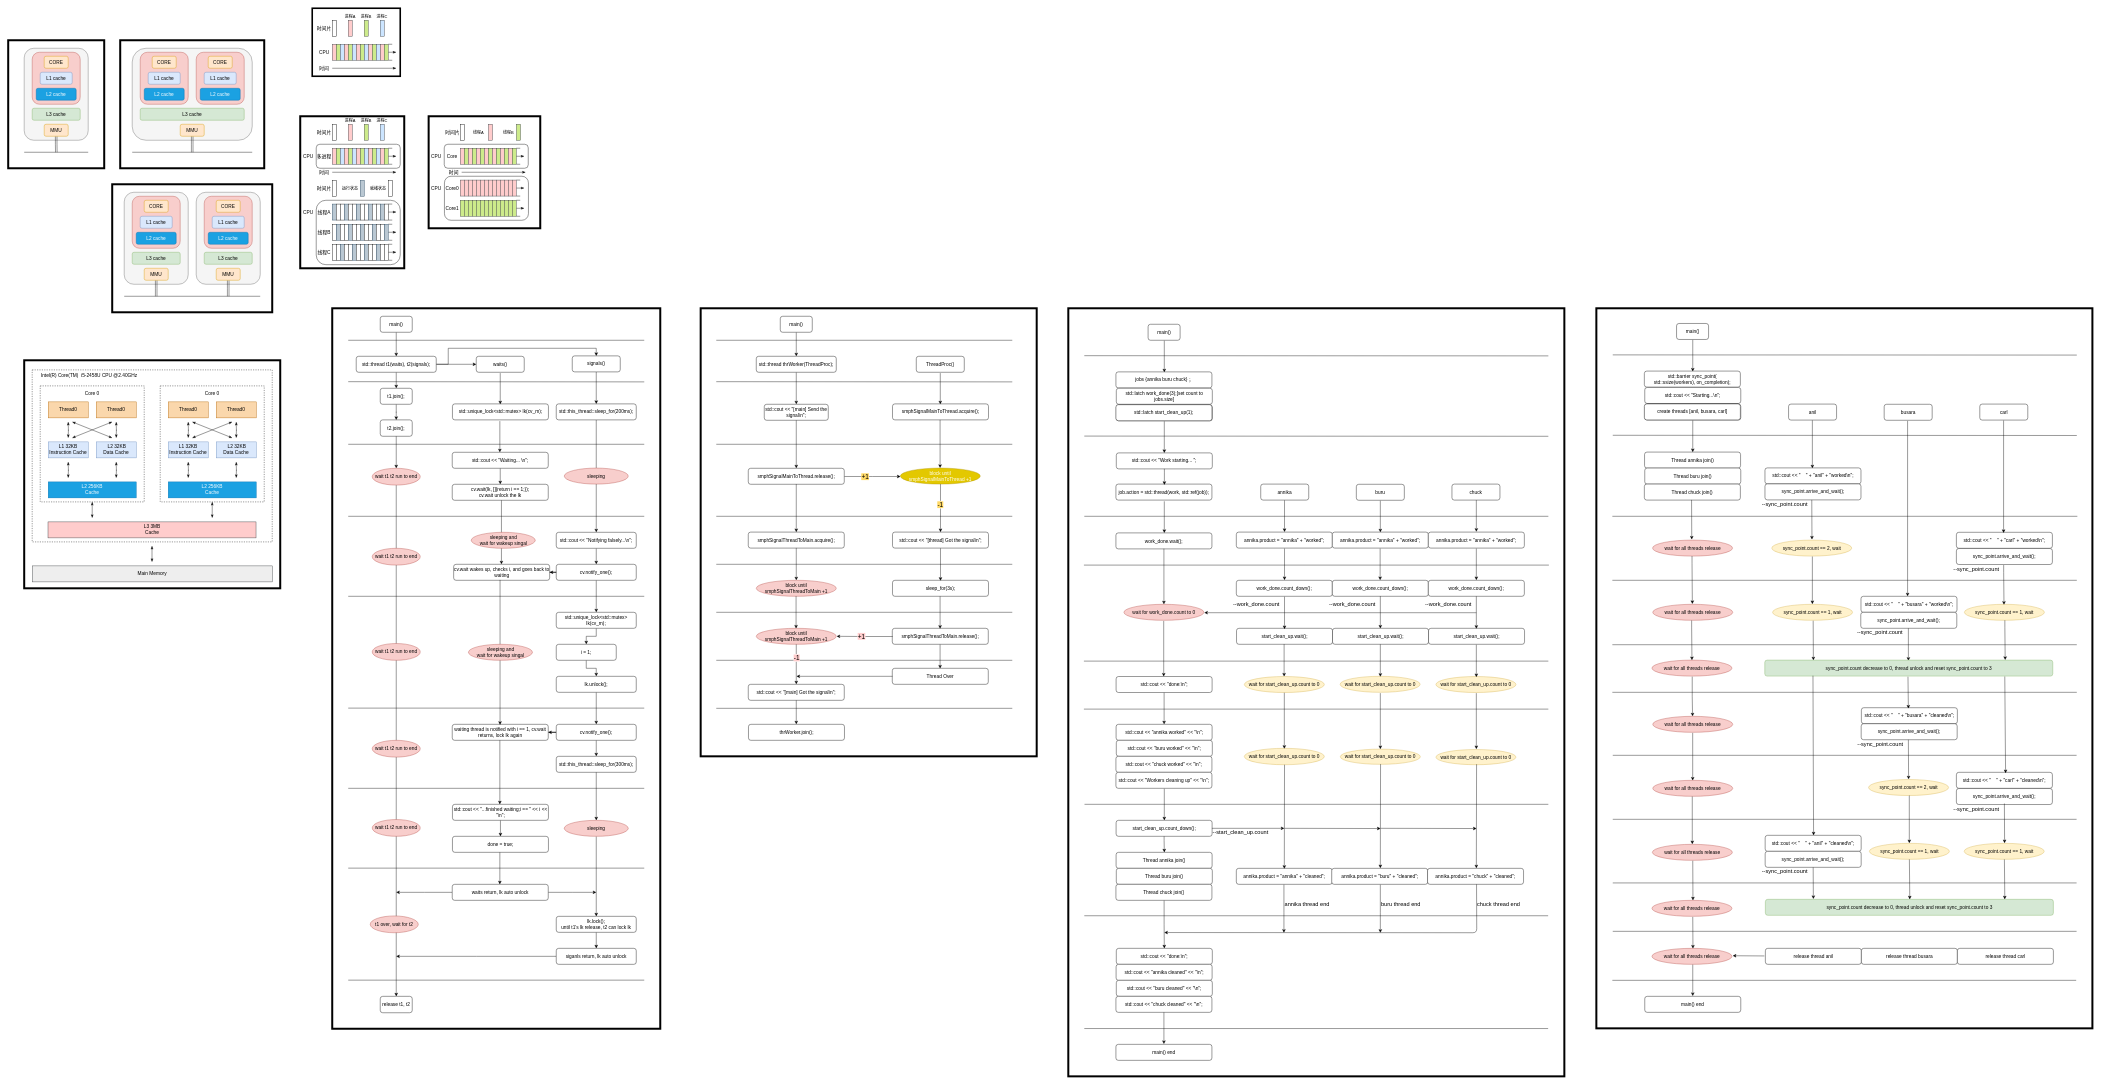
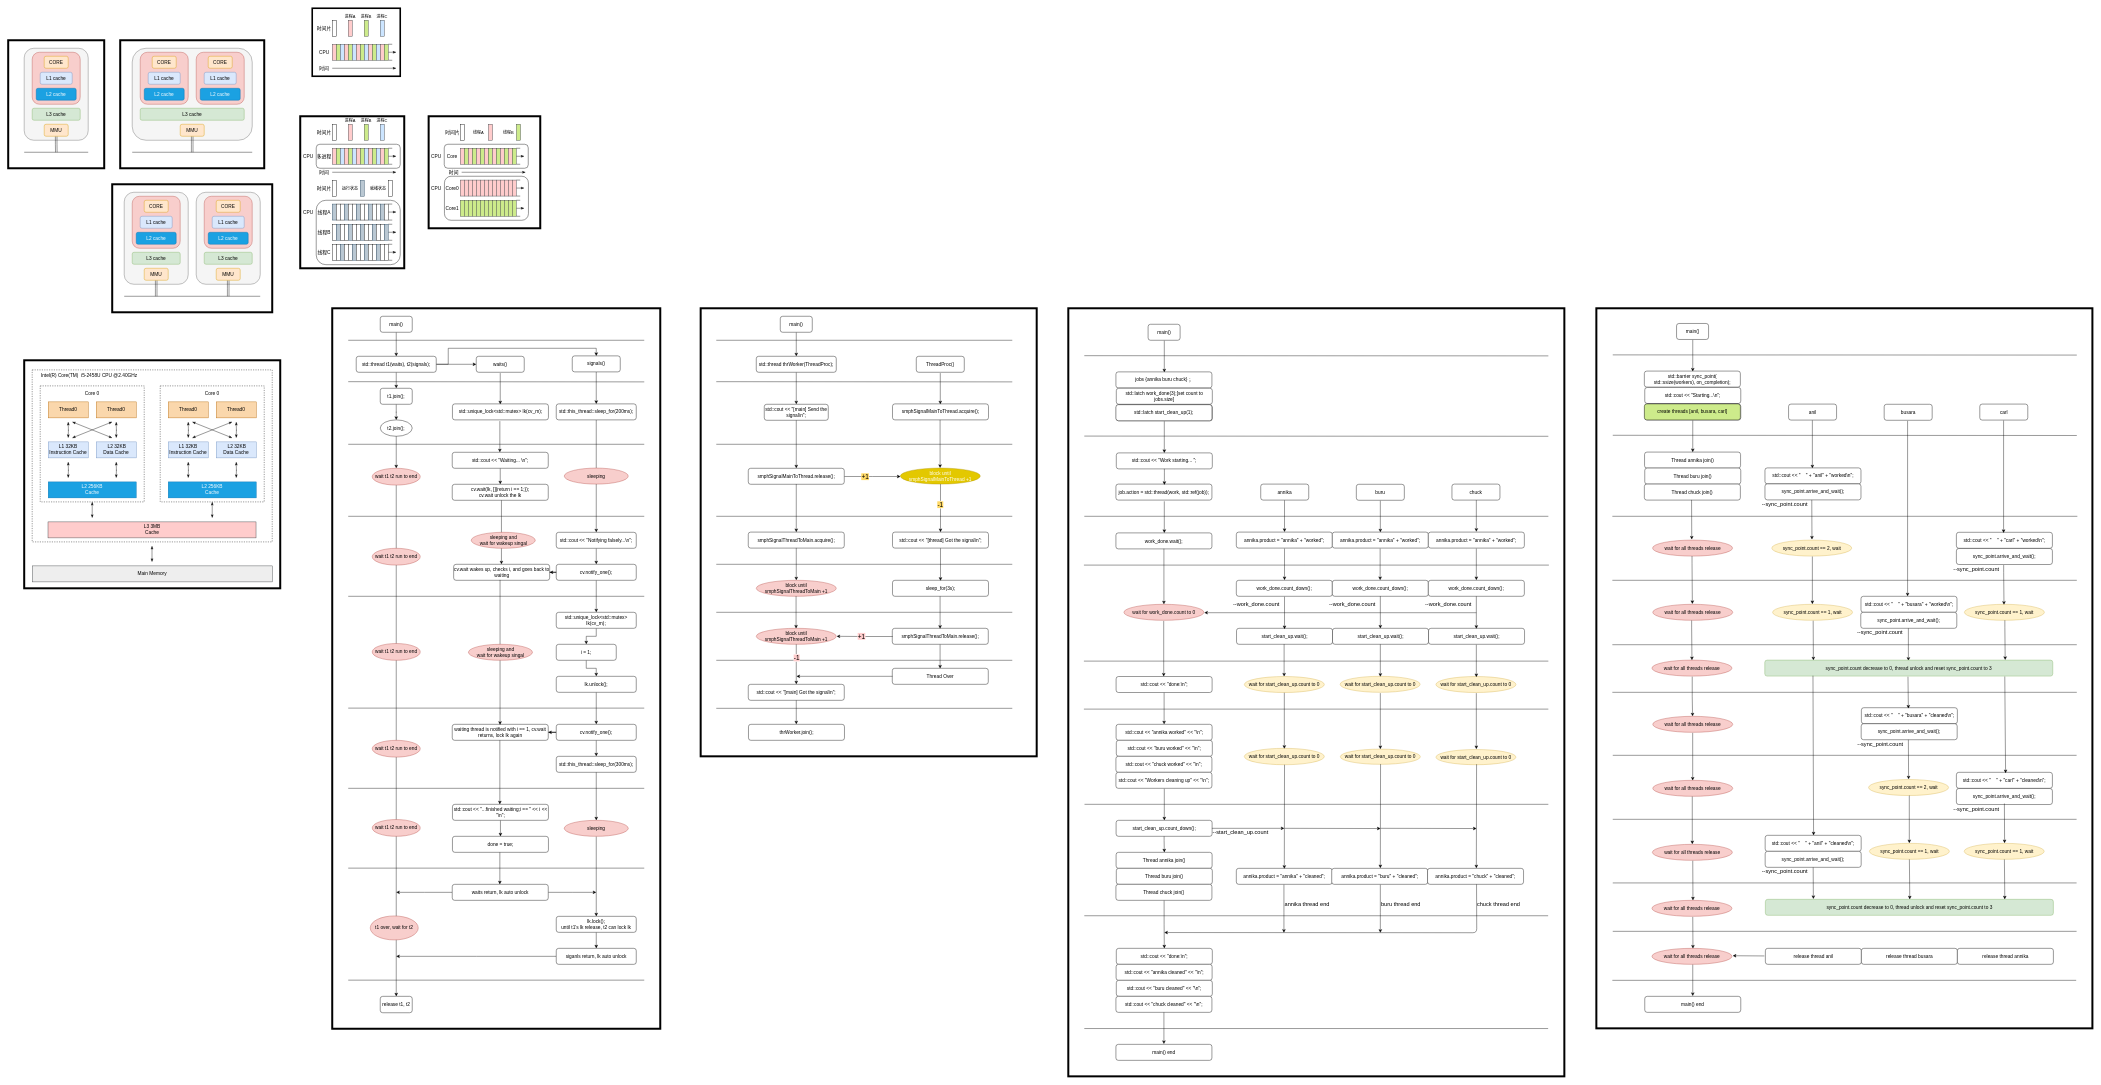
node "create threads [anil, busara, carl]": fillcolor #ffffff -> #cdeb8b
node "t2.join();": shape rounded rectangle -> ellipse
node "t1 over, wait for t2": size 48x17 -> 48x24
node "release thread carl": label "release thread carl" -> "release thread annika"
